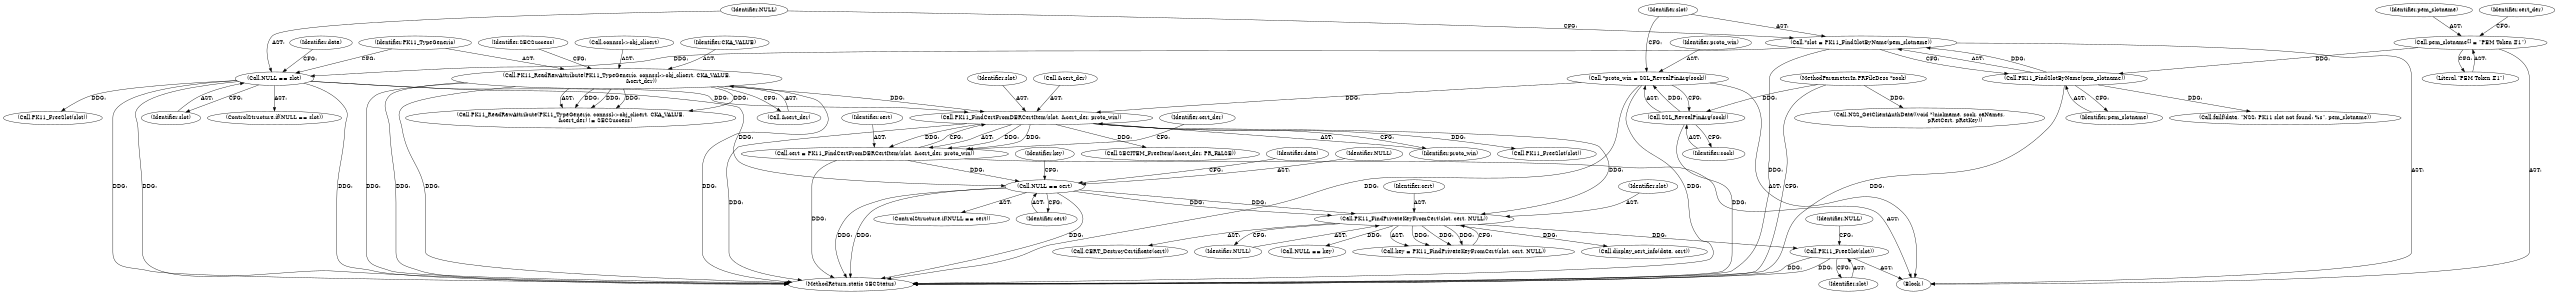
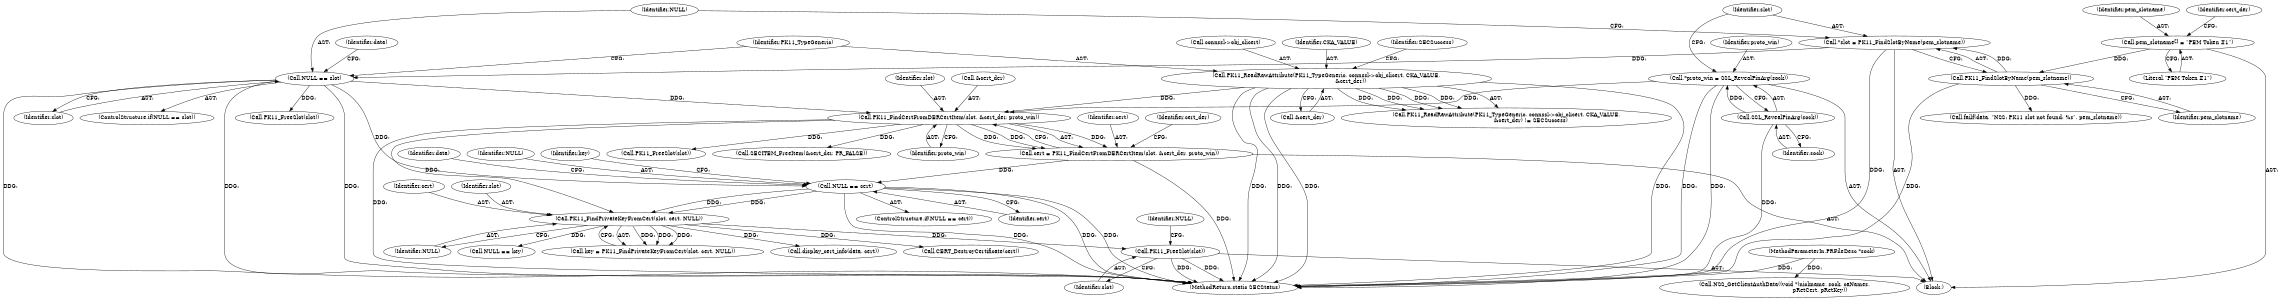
edge "(MethodParameterIn,PRFileDesc *sock)" -> "(Call,SSL_RevealPinArg(sock))": removed, label "DDG:"
edge "(MethodParameterIn,PRFileDesc *sock)" -> "(MethodReturn,static SECStatus)": label "CFG: " -> "DDG: "
edge "(Call,PK11_FindPrivateKeyFromCert(slot, cert, NULL))" -> "(Call,CERT_DestroyCertificate(cert))": label "AST: " -> "DDG: "
